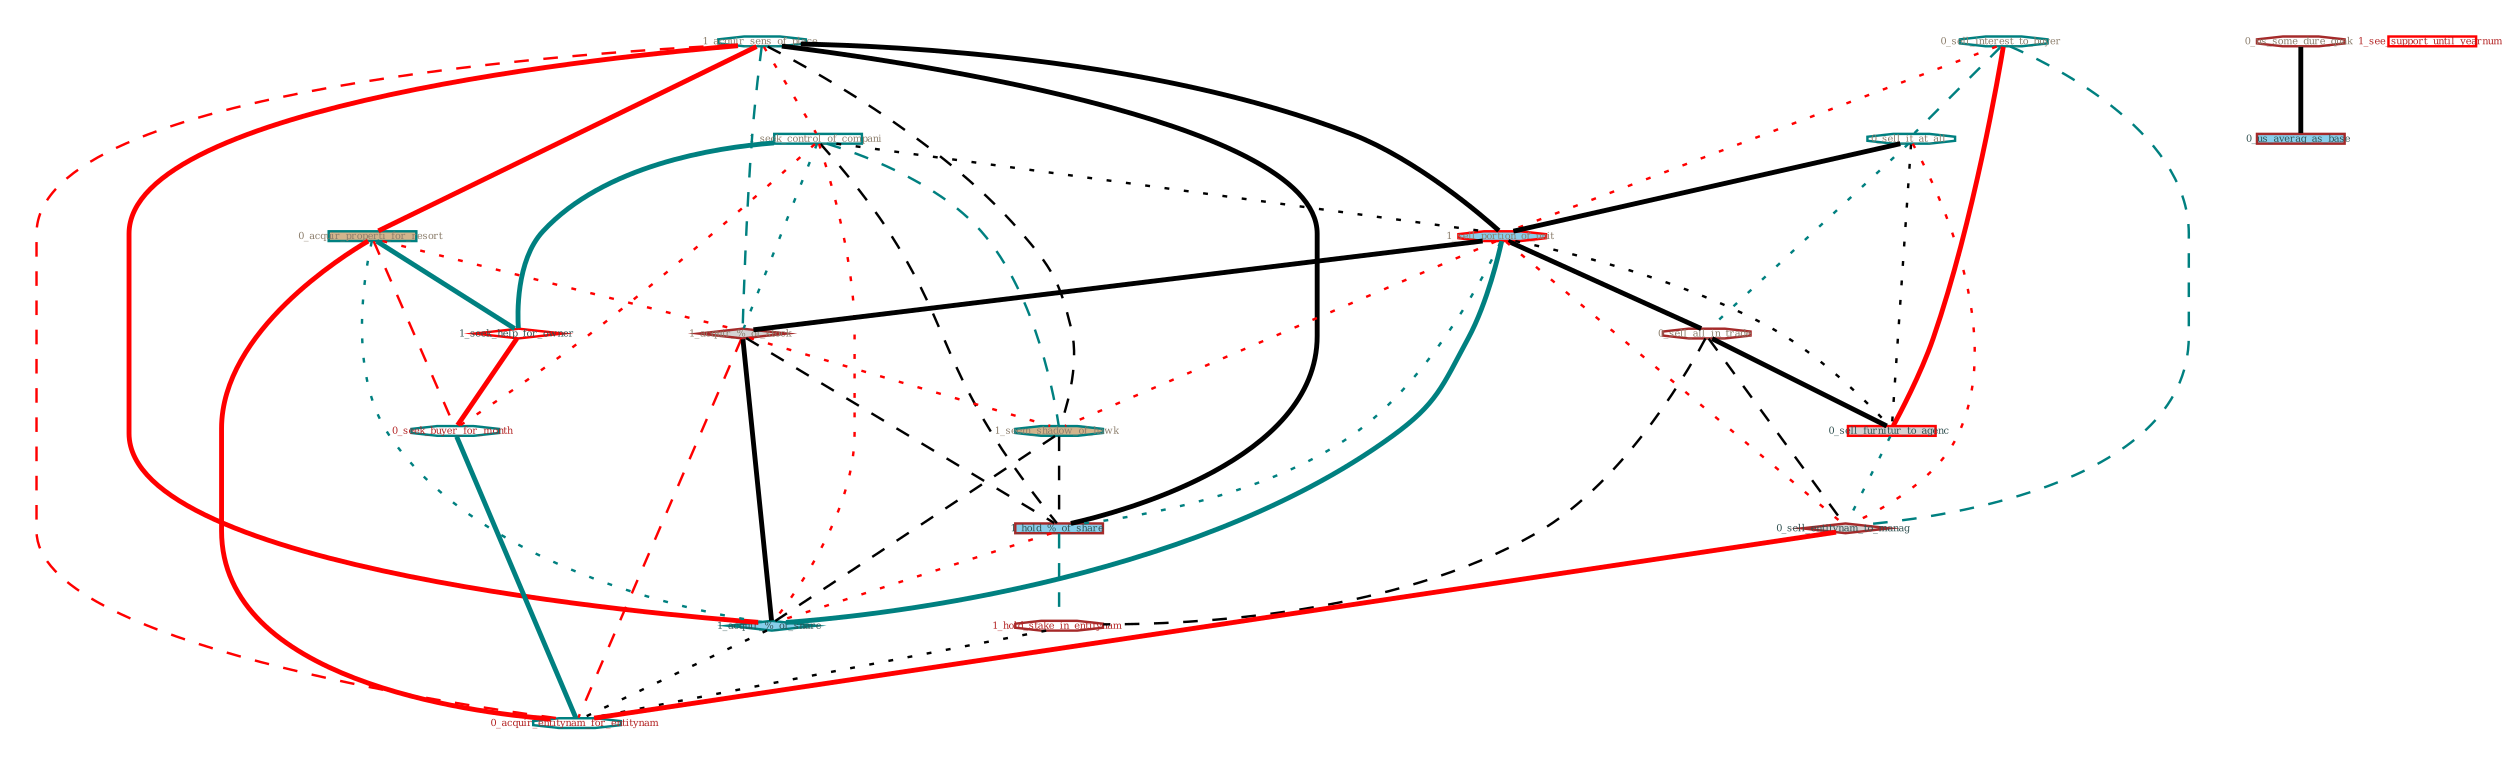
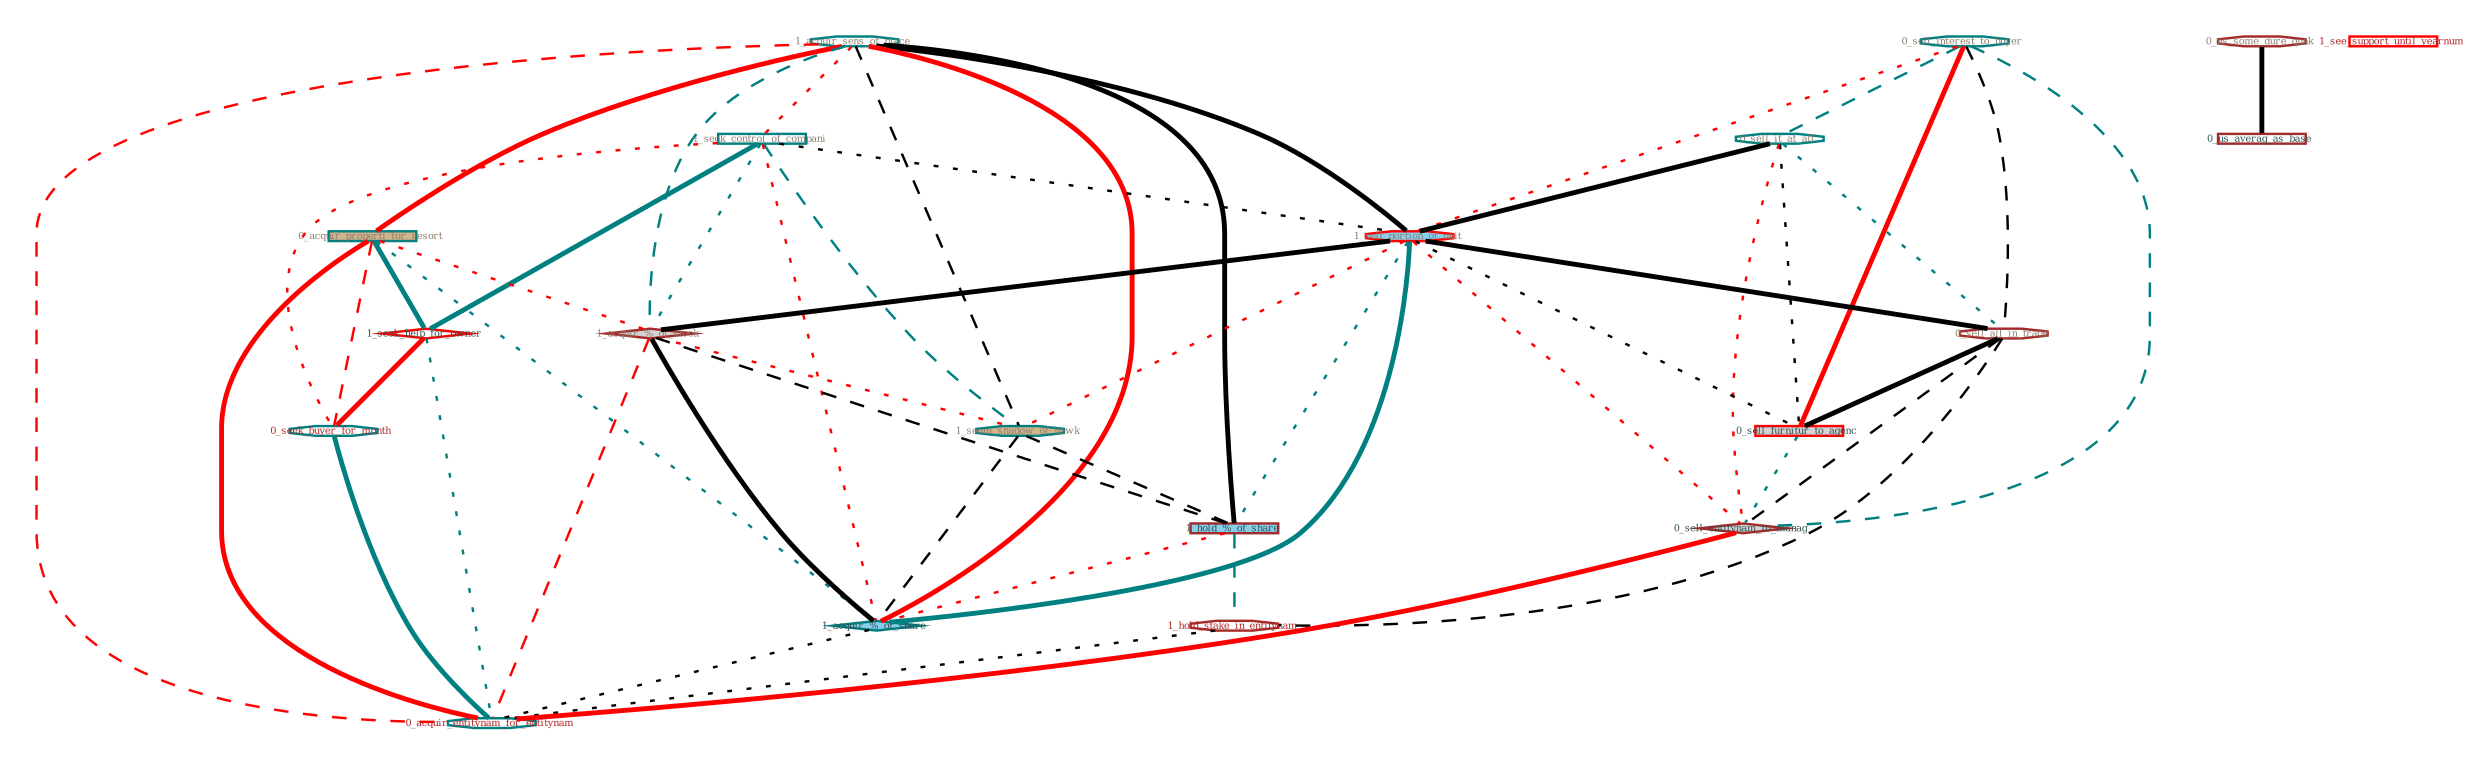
node "0_us_averag_as_base": fillcolor skyblue -> white
edge "0_sell_interest_to_buyer" -- "0_sell_all_in_trade": added
edge "1_seek_control_of_compani" -- "1_hold_%_of_share": removed
edge "1_seek_help_for_owner" -- "0_acquir_entitynam_for_entitynam": added
